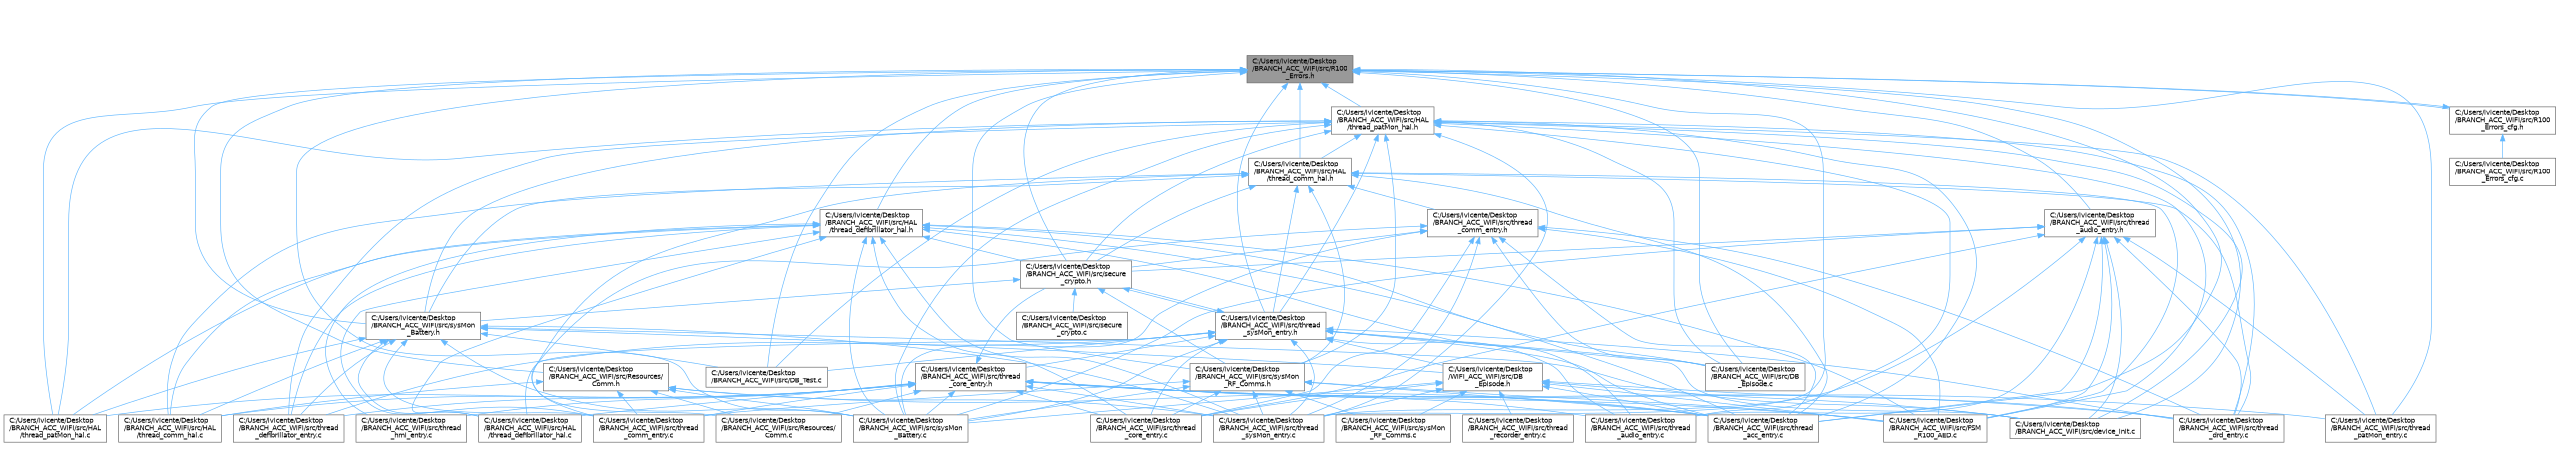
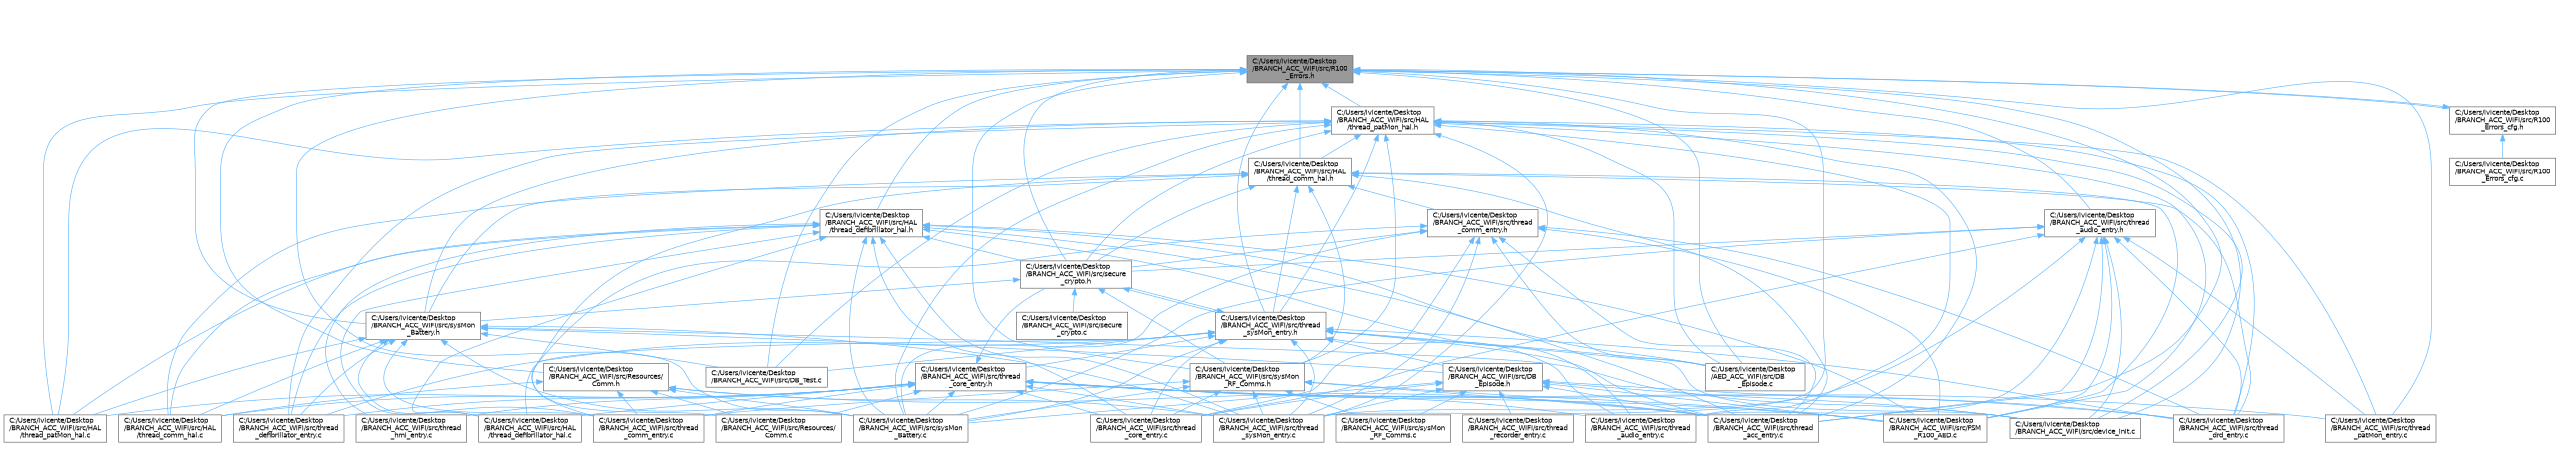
node "C:/Users/ivicente/Desktop /WIFI_ACC_WIFI/src/DB _Episode.h": label "C:/Users/ivicente/Desktop /WIFI_ACC_WIFI/src/DB _Episode.h" -> "C:/Users/ivicente/Desktop /BRANCH_ACC_WIFI/src/DB _Episode.h"
node "C:/Users/ivicente/Desktop /BRANCH_ACC_WIFI/src/DB _Episode.c": label "C:/Users/ivicente/Desktop /BRANCH_ACC_WIFI/src/DB _Episode.c" -> "C:/Users/ivicente/Desktop /AED_ACC_WIFI/src/DB _Episode.c"
